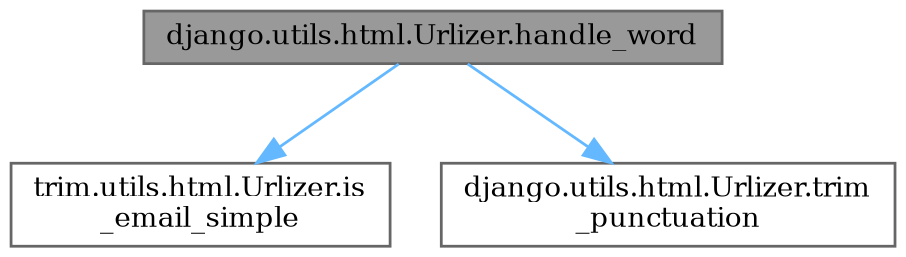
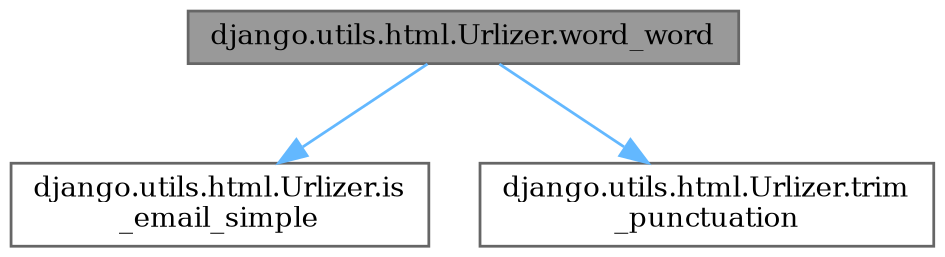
node "django.utils.html.Urlizer.handle_word": label "django.utils.html.Urlizer.handle_word" -> "django.utils.html.Urlizer.word_word"
node "trim.utils.html.Urlizer.is _email_simple": label "trim.utils.html.Urlizer.is _email_simple" -> "django.utils.html.Urlizer.is _email_simple"
